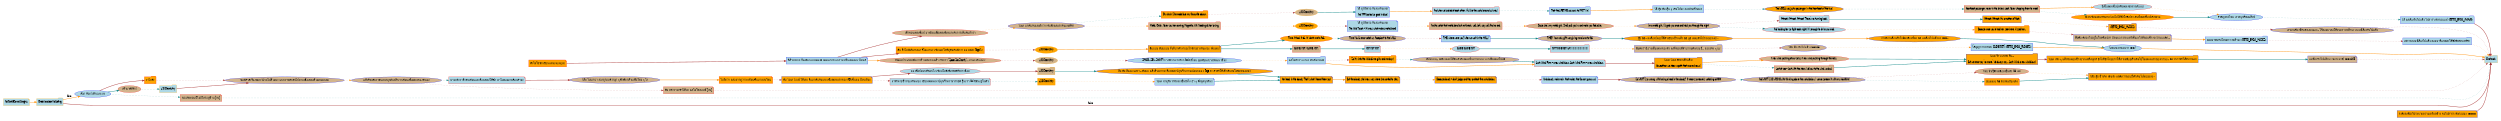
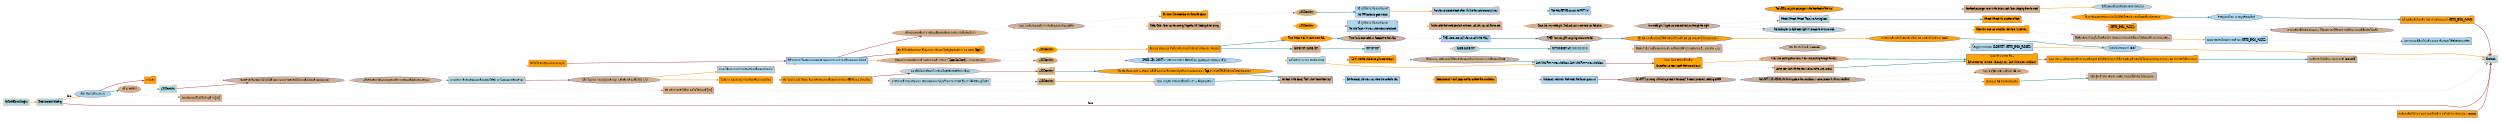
node "โอ้ อุ๊ย อืม คุ้น ๆ เกินไปนะ ลองอีกครั้งเถอะ": removed
edge "สำคัญตรงไหน เราสนุกก็พอแล้วนี่" -> "โอ้ แต่ต้องรีบไปแล้ว ไปล่ารางวัลก่อนนะ! <RETRO_EMOJI_AWHUG>": style dotted -> bold
node "โอ้ แต่ต้องรีบไปแล้ว ไปล่ารางวัลก่อนนะ! <RETRO_EMOJI_AWHUG>": fillcolor lightblue -> orange
node "Because once you've had her, seen here, kissed her...": label "Because once you've had her, seen here, kissed her..." -> "Chemistry once you've had her, seen here, kissed her..."
edge "Time. It took it all. It. Wants me to fall." -> "Time! You'll never catch us, faceplant to the WALL!": style dotted -> bold
node "แต่ไม่ดีกว่า เอาละ ตัวเริ่มก่อนดิ": color blue -> red
node "โอเค ได้เลย เรามาร่วมกันเขียนเนื้อเพลงกันเถอะ": added
edge "แล้วก็สงสัยว่ามันคงสนุกดีนะถ้าเราเขียนเนื้อเพลงของตัวเอง" -> "ถึงไม่ใช่นักเขียนแต่จะลองดูนะ": added
node "โอ๊ย อุ๊ย บ้าจริง เขินจัง แต่คิดว่าตอนนี้ทำเกินไปหน่อยละ...": fillcolor orange -> tan
node "Her head. In the clouds. That's what I heard them say!": fillcolor orange -> tan
edge "Her head. In the clouds. That's what I heard them say!" -> "But the clouds, she knew, was where she wanted to stay.": style bold -> dotted
node "But the clouds, she knew, was where she wanted to stay.": fillcolor orange -> lightblue
node "+20 Chemistry": fillcolor orange -> tan
edge "+20 Chemistry" -> "โอเค มาดูกันว่ามันจะเป็นยังไง ฮ่า ๆ ฟังดูสนุกดีนะ": style dotted -> bold
